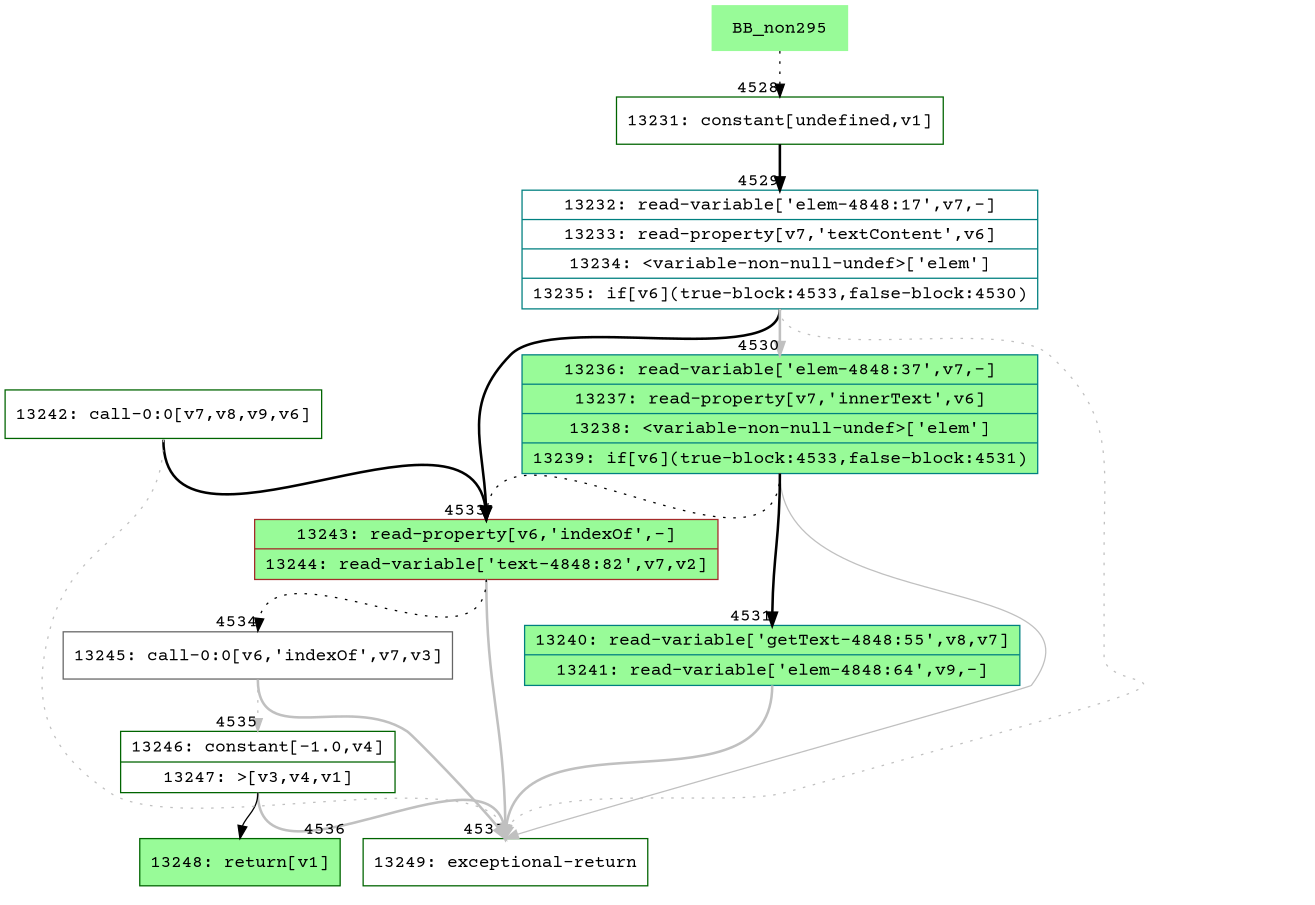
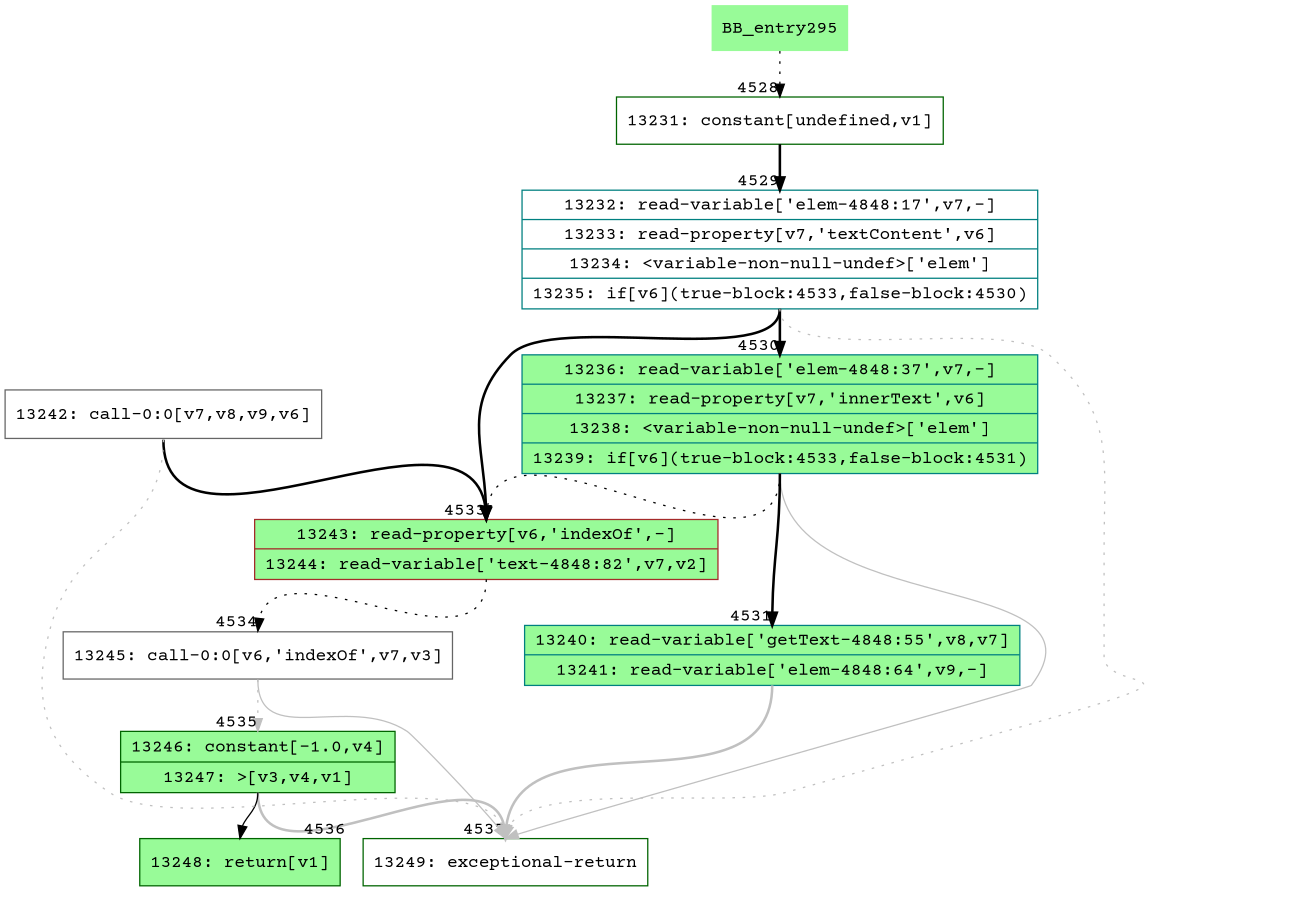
node "BB_non295": label "BB_non295" -> "BB_entry295"
edge "13232: read-variable['elem-4848:17',v7,-]" -> "13236: read-variable['elem-4848:37',v7,-]": color gray -> black
node "13242: call-0:0[v7,v8,v9,v6]": color darkgreen -> gray40
edge "13243: read-property[v6,'indexOf',-]" -> "13249: exceptional-return": removed
edge "13245: call-0:0[v6,'indexOf',v7,v3]" -> "13249: exceptional-return": style bold -> solid
node "13246: constant[-1.0,v4]": fillcolor white -> palegreen
